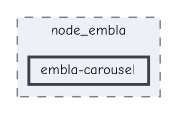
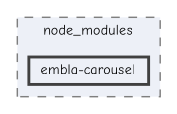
cluster "node_embla": label "node_embla" -> "node_modules"
